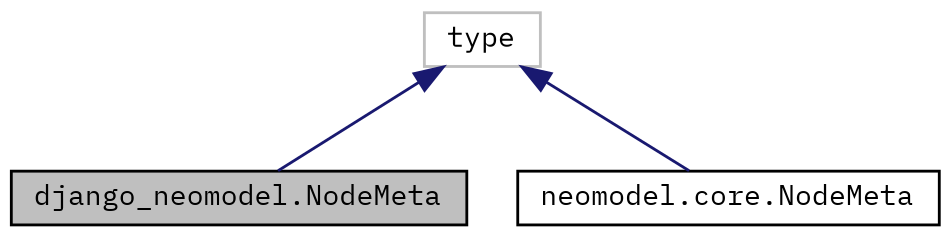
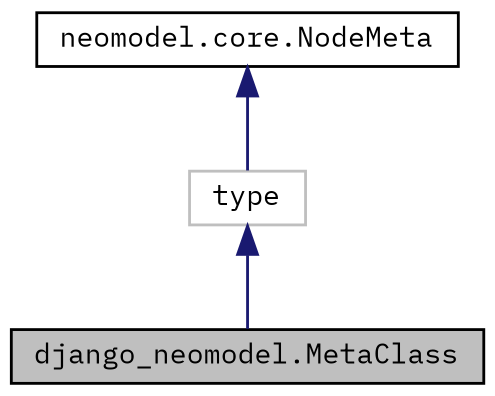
edge "neomodel.core.NodeMeta" -> "type": reversed
node "django_neomodel.NodeMeta": label "django_neomodel.NodeMeta" -> "django_neomodel.MetaClass"
